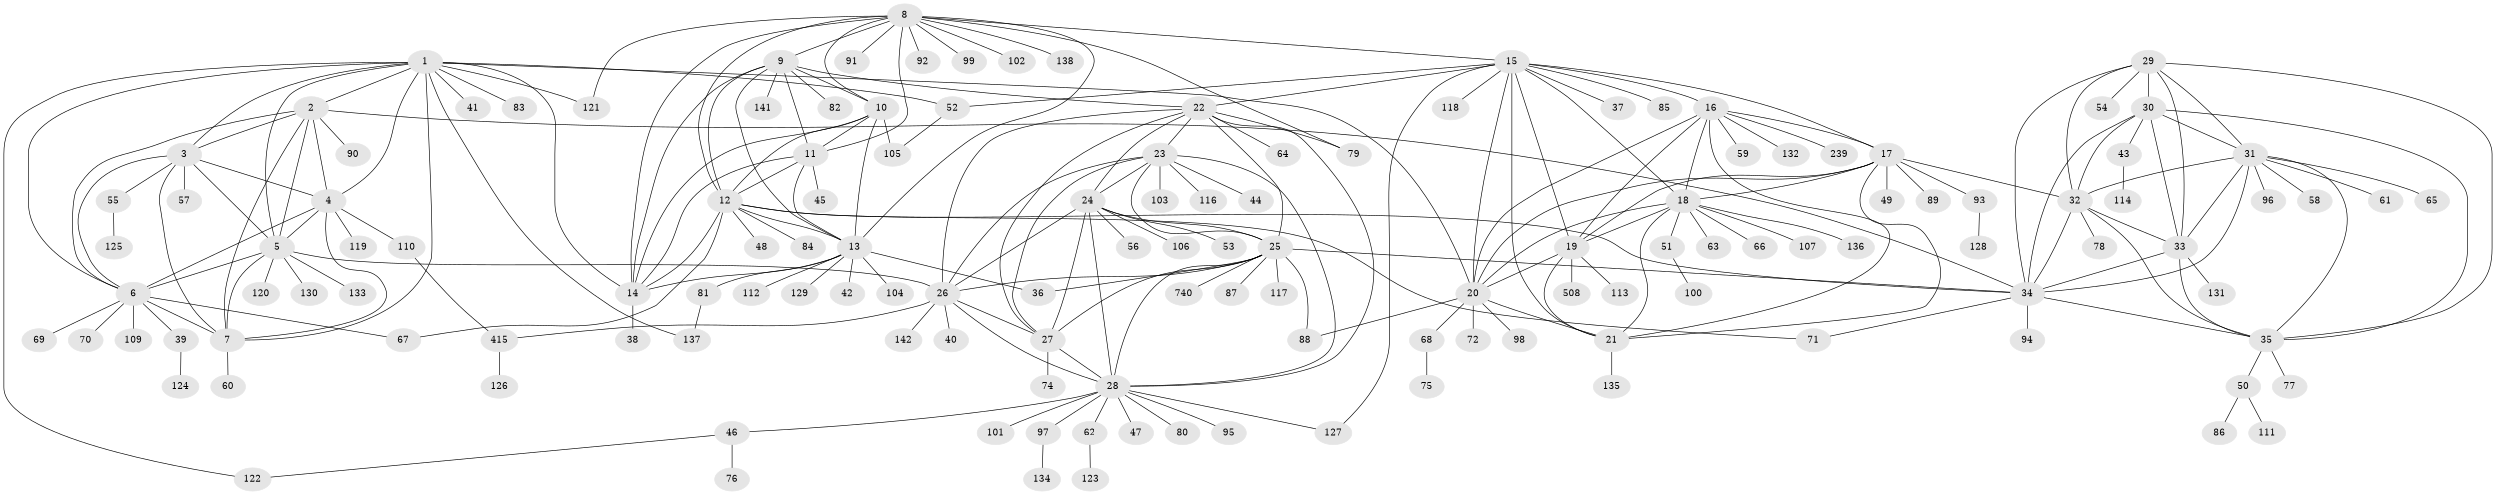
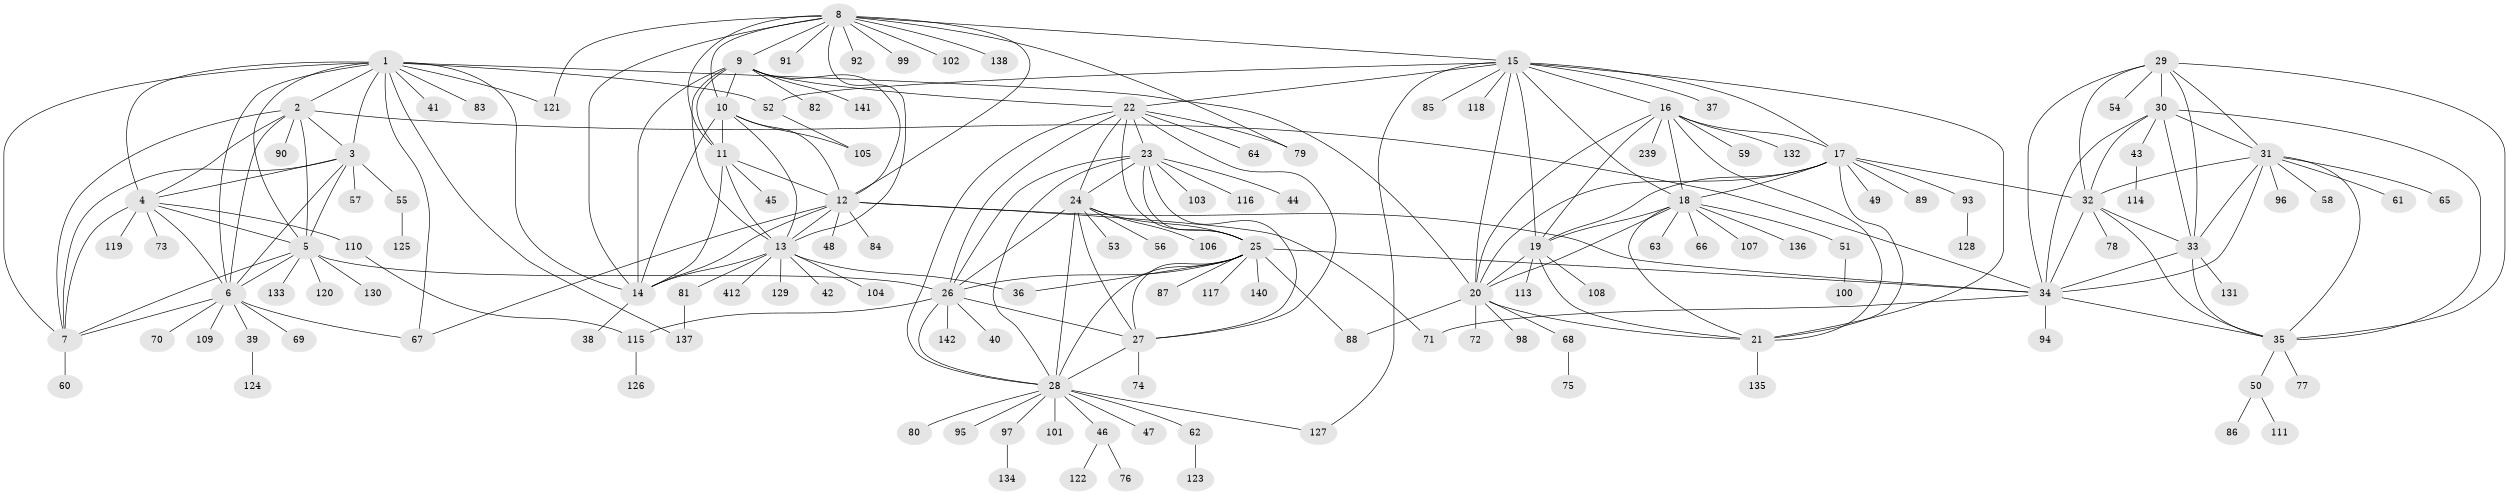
edge "1" -- "122": now "1" -- "67"
node "73": added
node "112": label "112" -> "412"
node "740": label "740" -> "140"
node "508": label "508" -> "108"
node "415": label "415" -> "115"
